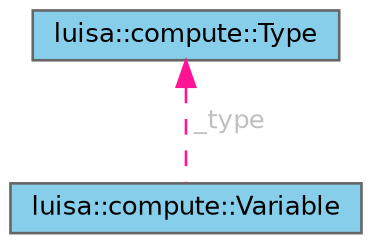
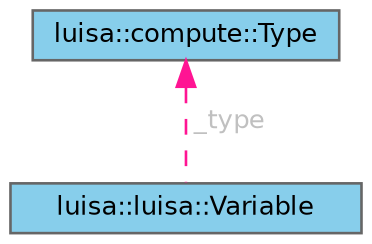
node "luisa::compute::Variable": label "luisa::compute::Variable" -> "luisa::luisa::Variable"
